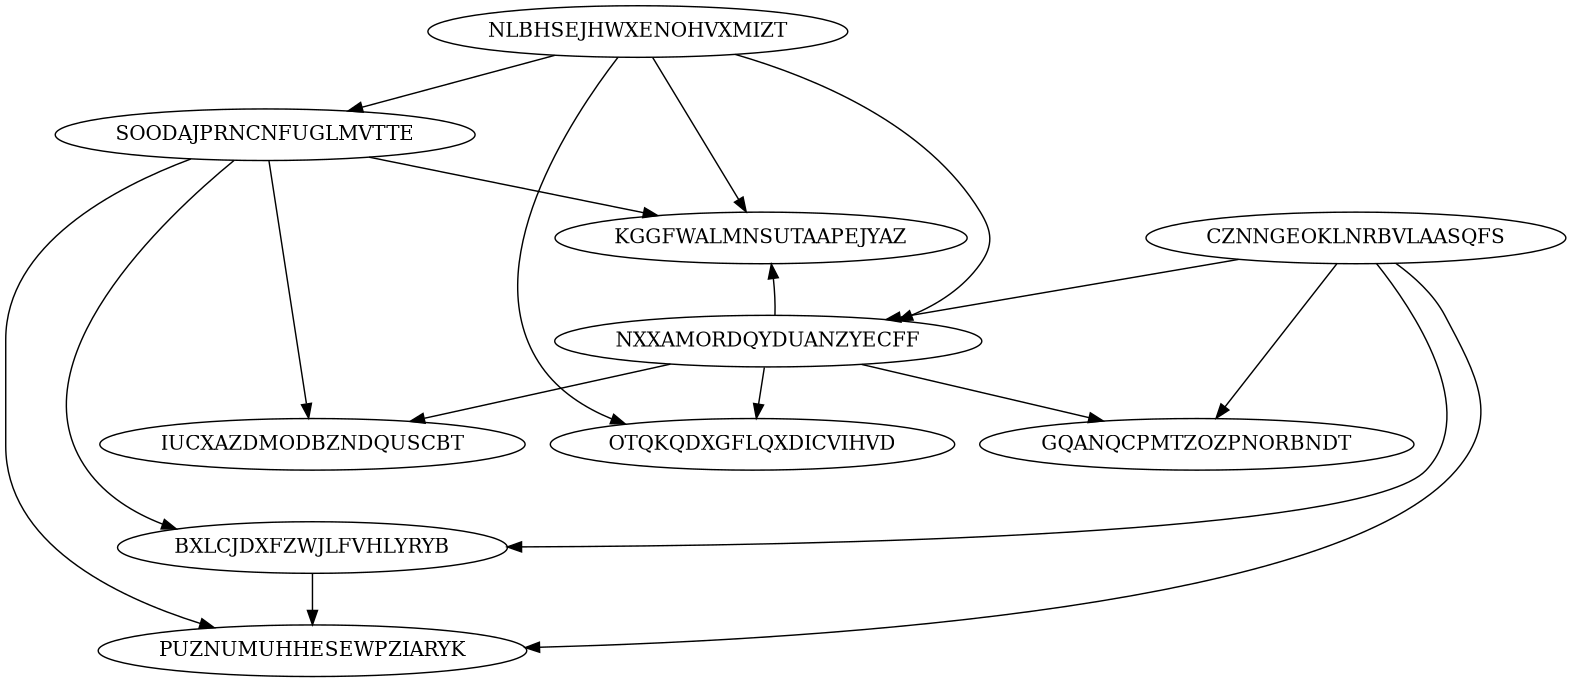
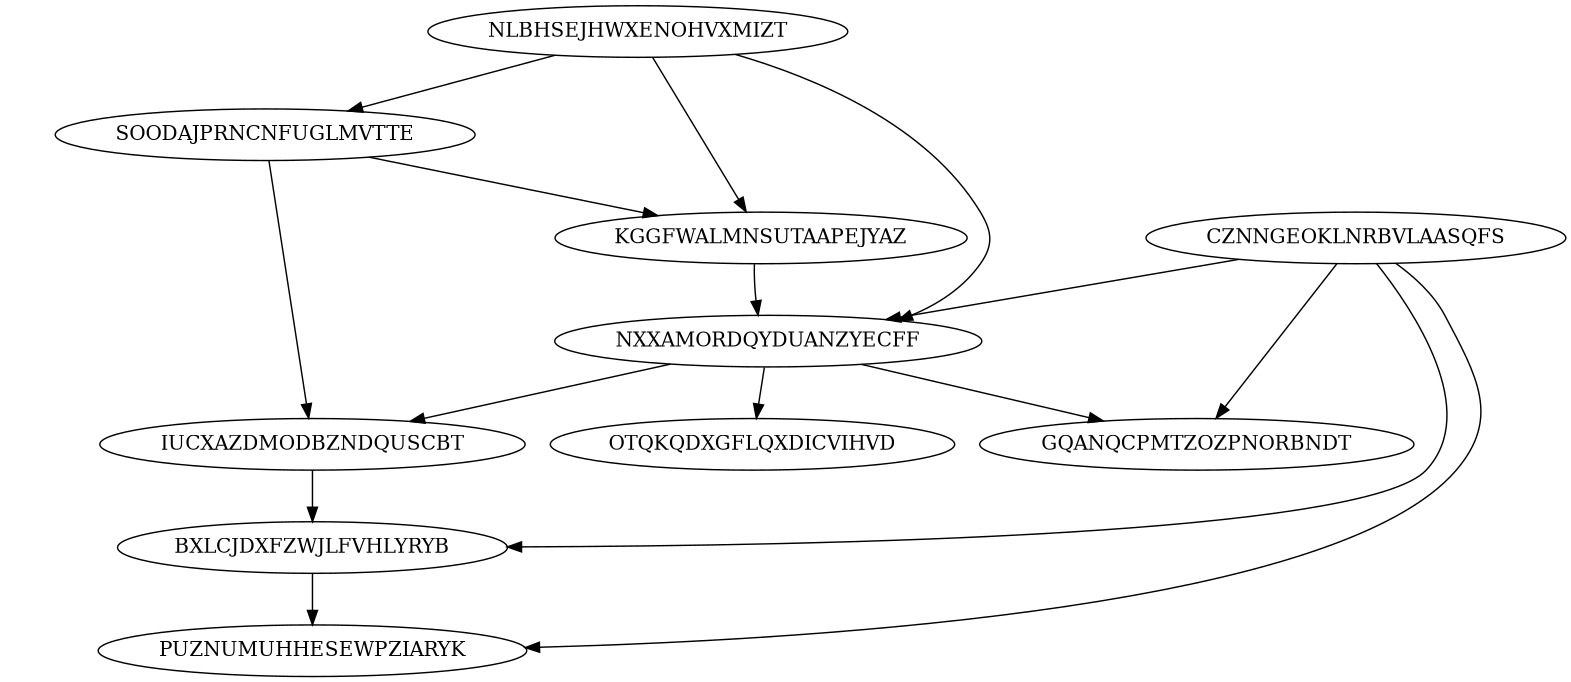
edge "NLBHSEJHWXENOHVXMIZT" -> "OTQKQDXGFLQXDICVIHVD": removed
edge "NXXAMORDQYDUANZYECFF" -> "KGGFWALMNSUTAAPEJYAZ": reversed
edge "SOODAJPRNCNFUGLMVTTE" -> "BXLCJDXFZWJLFVHLYRYB": now "IUCXAZDMODBZNDQUSCBT" -> "BXLCJDXFZWJLFVHLYRYB"
edge "SOODAJPRNCNFUGLMVTTE" -> "PUZNUMUHHESEWPZIARYK": removed
